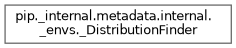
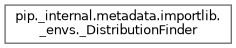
node "pip._internal.metadata.internal. _envs._DistributionFinder": label "pip._internal.metadata.internal. _envs._DistributionFinder" -> "pip._internal.metadata.importlib. _envs._DistributionFinder"
